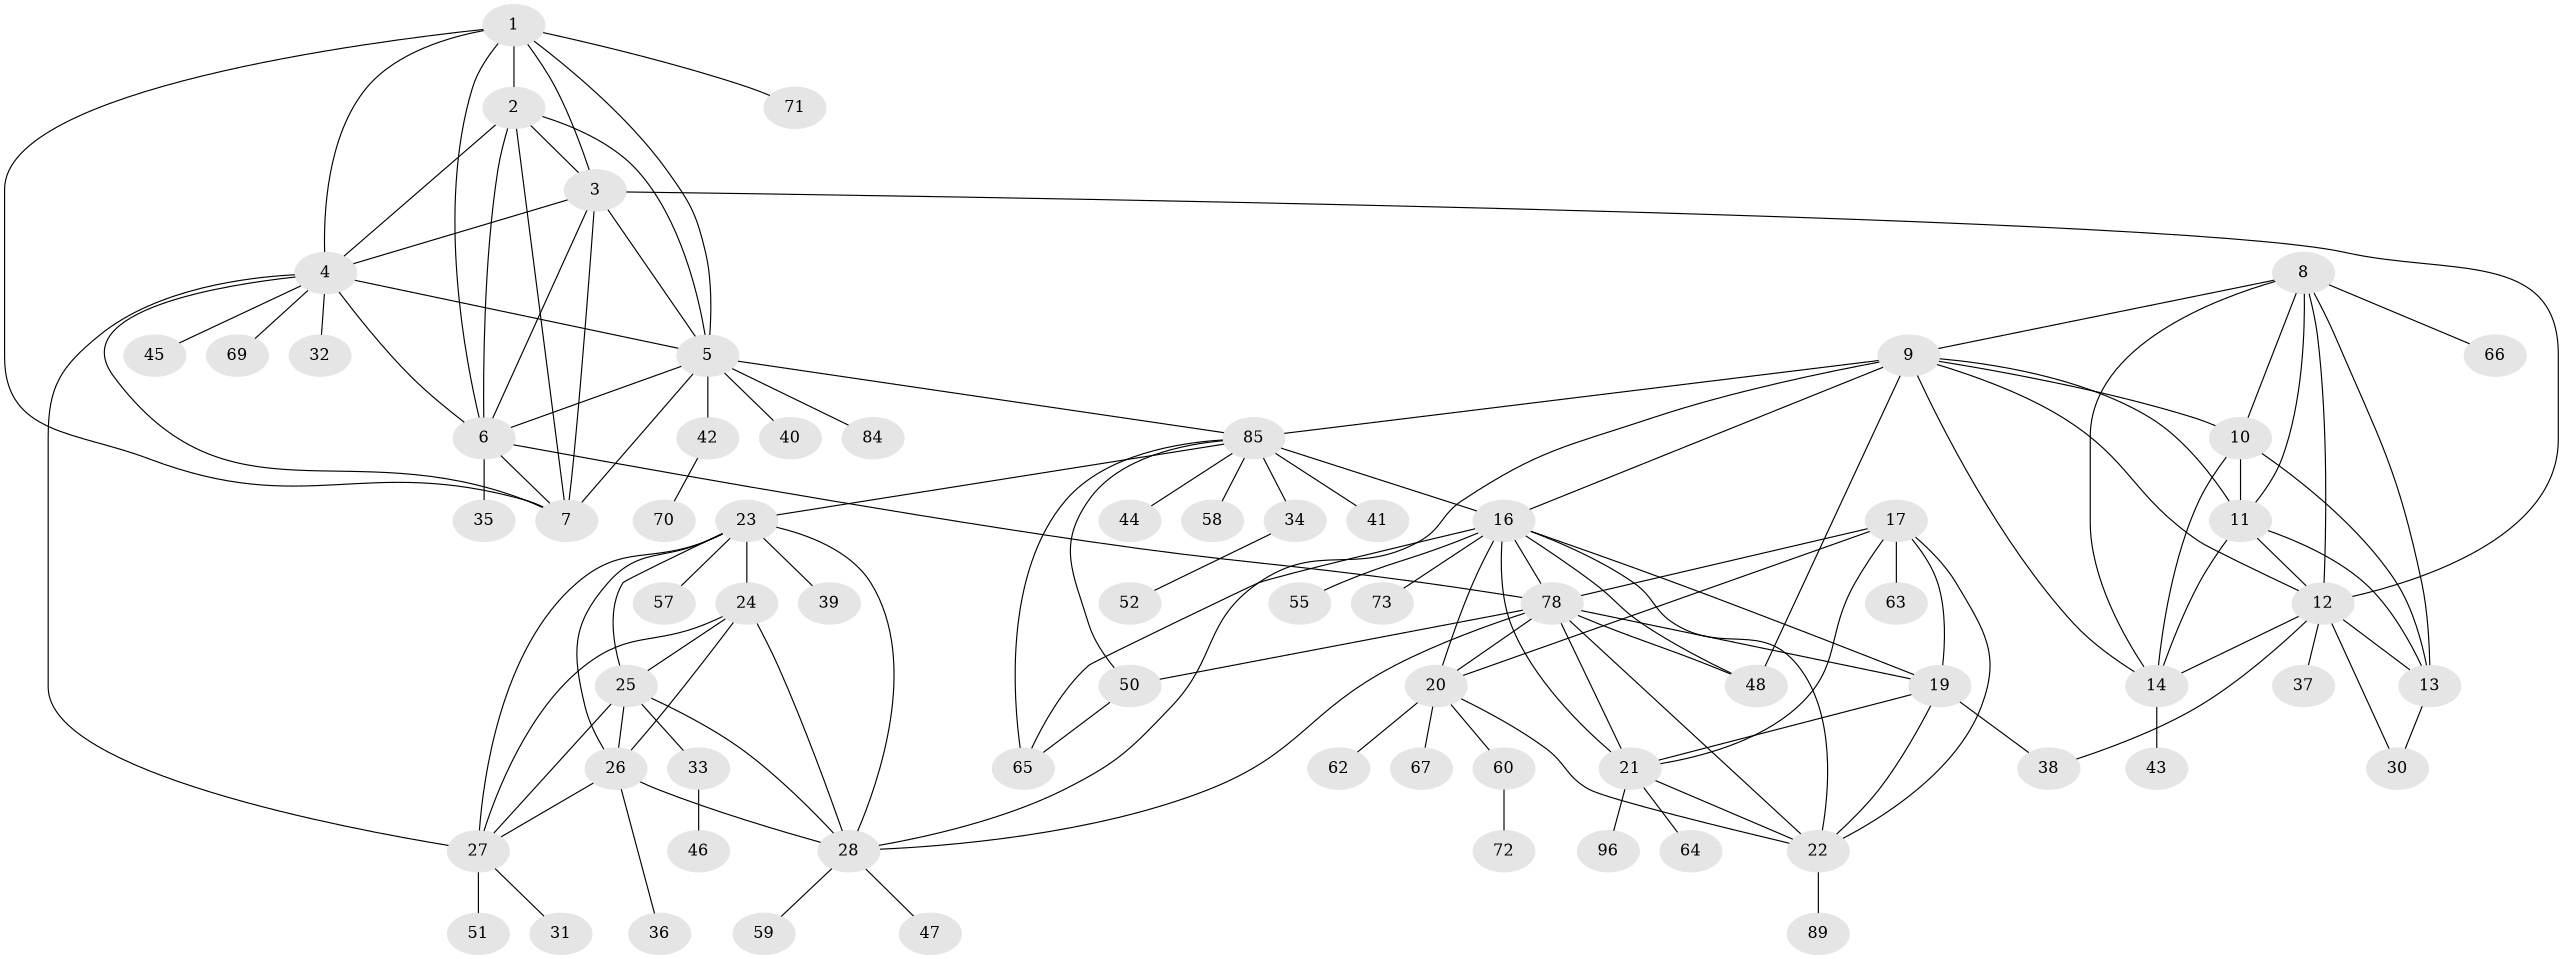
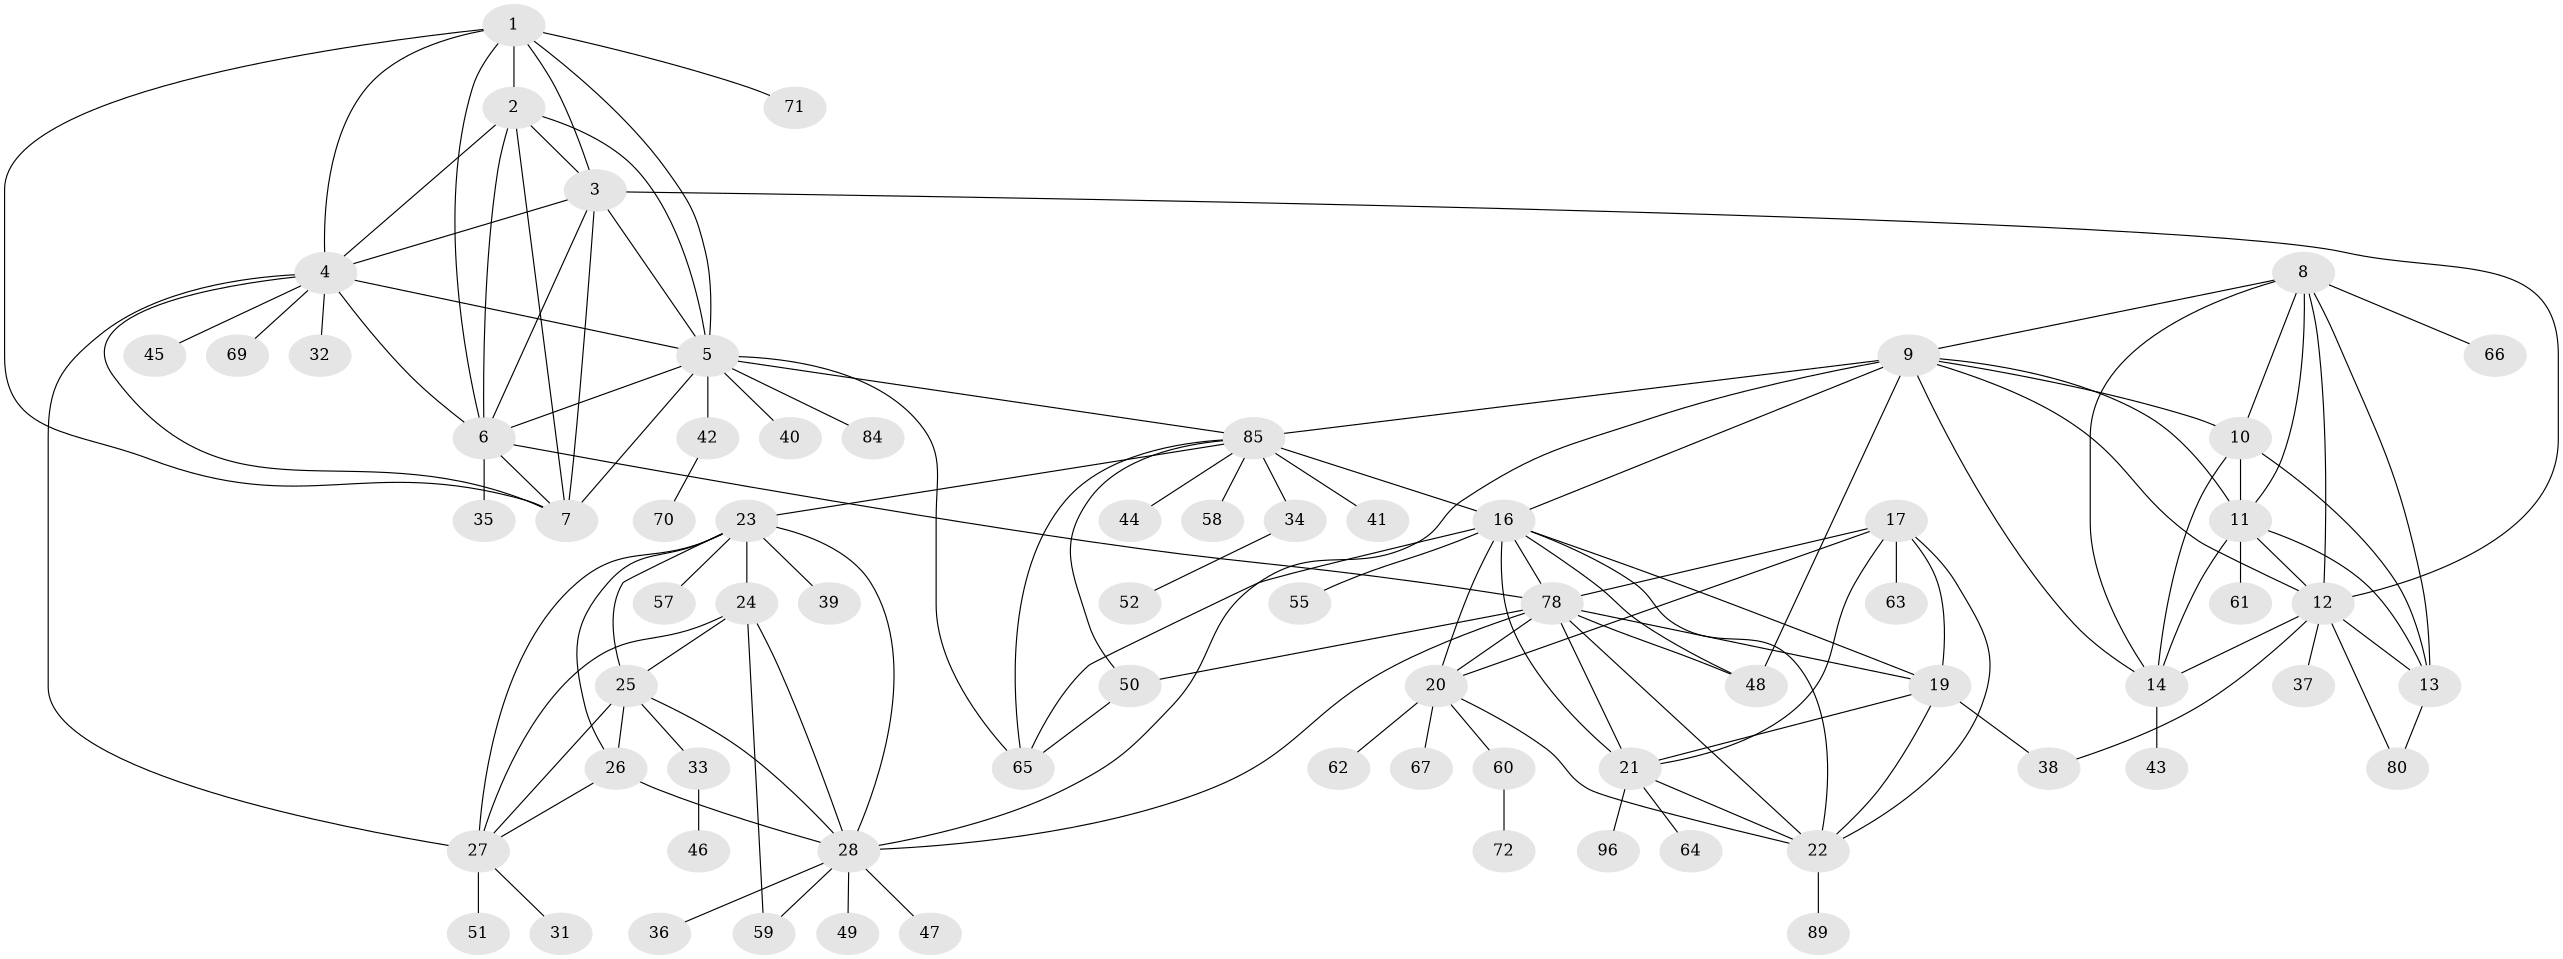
edge "5" -- "65": added
node "73": removed
node "61": added
edge "24" -- "26": now "24" -- "59"
node "30": label "30" -> "80"
edge "26" -- "36": now "28" -- "36"
node "49": added
